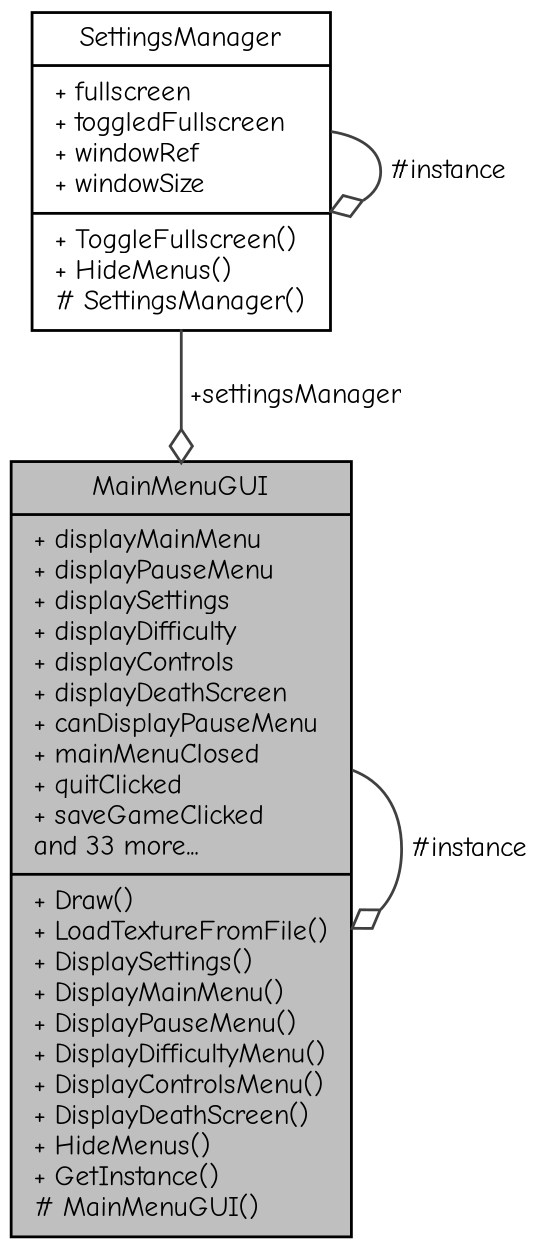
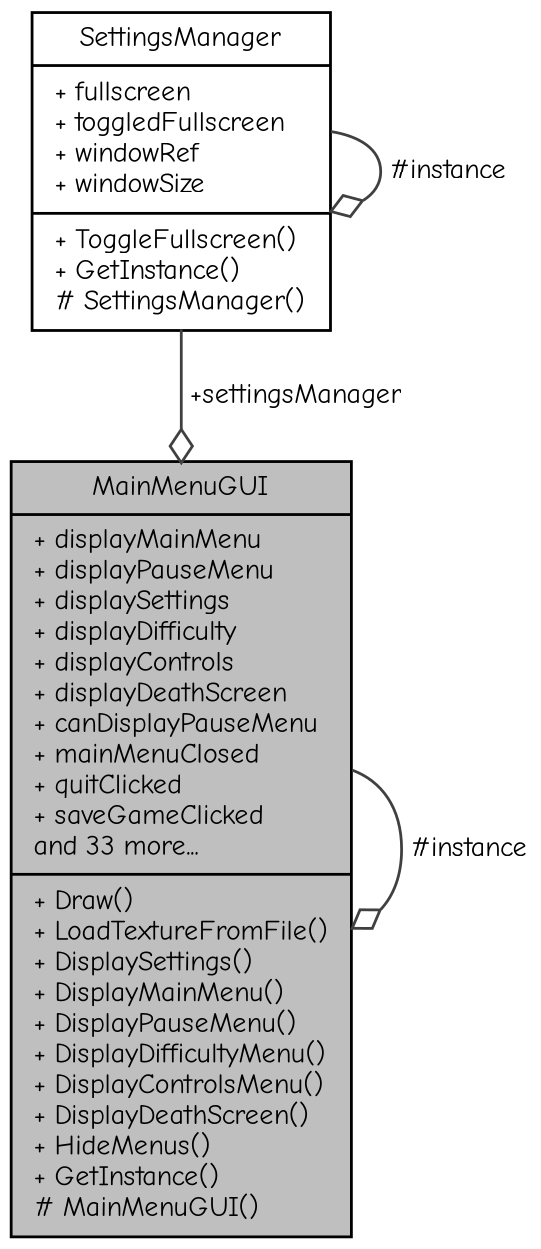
node "SettingsManager": text "+ HideMenus()" -> "+ GetInstance()"
